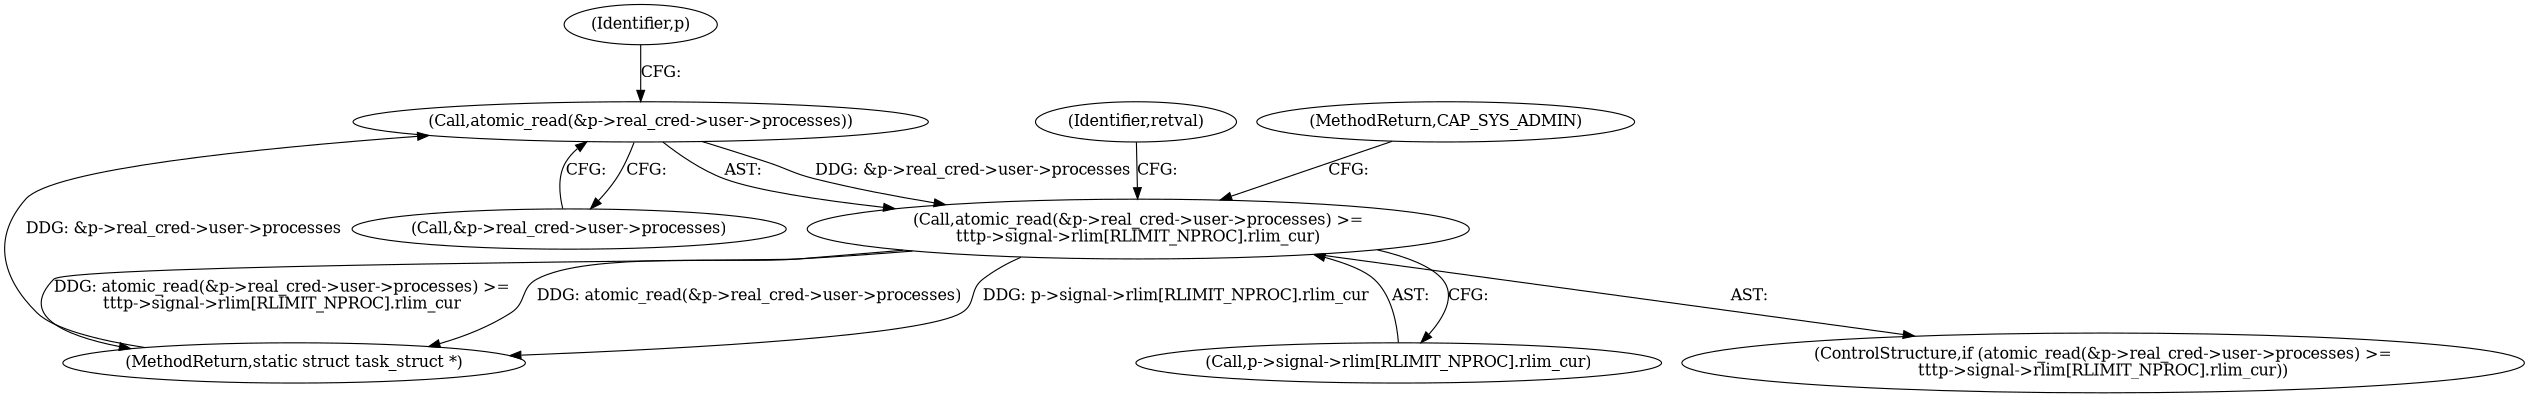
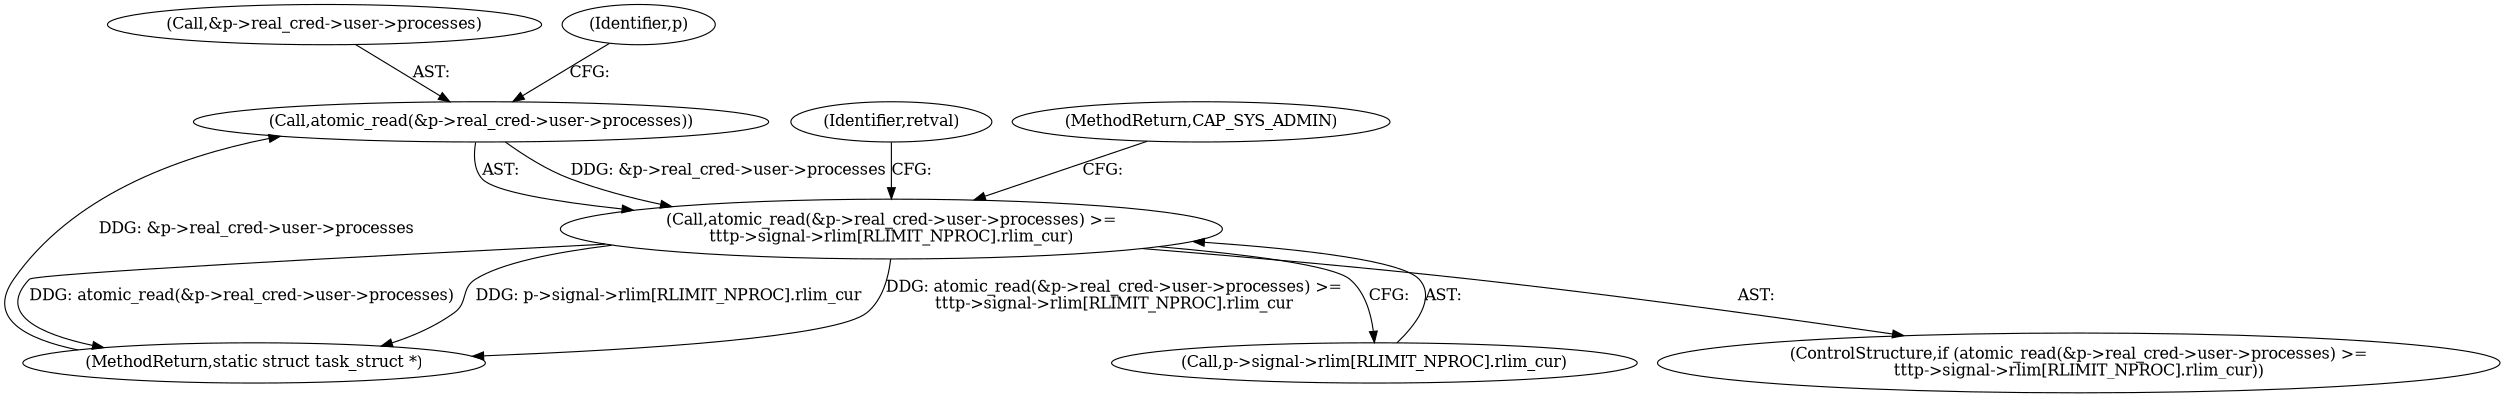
edge "(Call,&p->real_cred->user->processes)" -> "(Call,atomic_read(&p->real_cred->user->processes))": label "CFG: " -> "AST: "
edge "(Call,atomic_read(&p->real_cred->user->processes))" -> "(Call,&p->real_cred->user->processes)": removed, label "CFG:"
